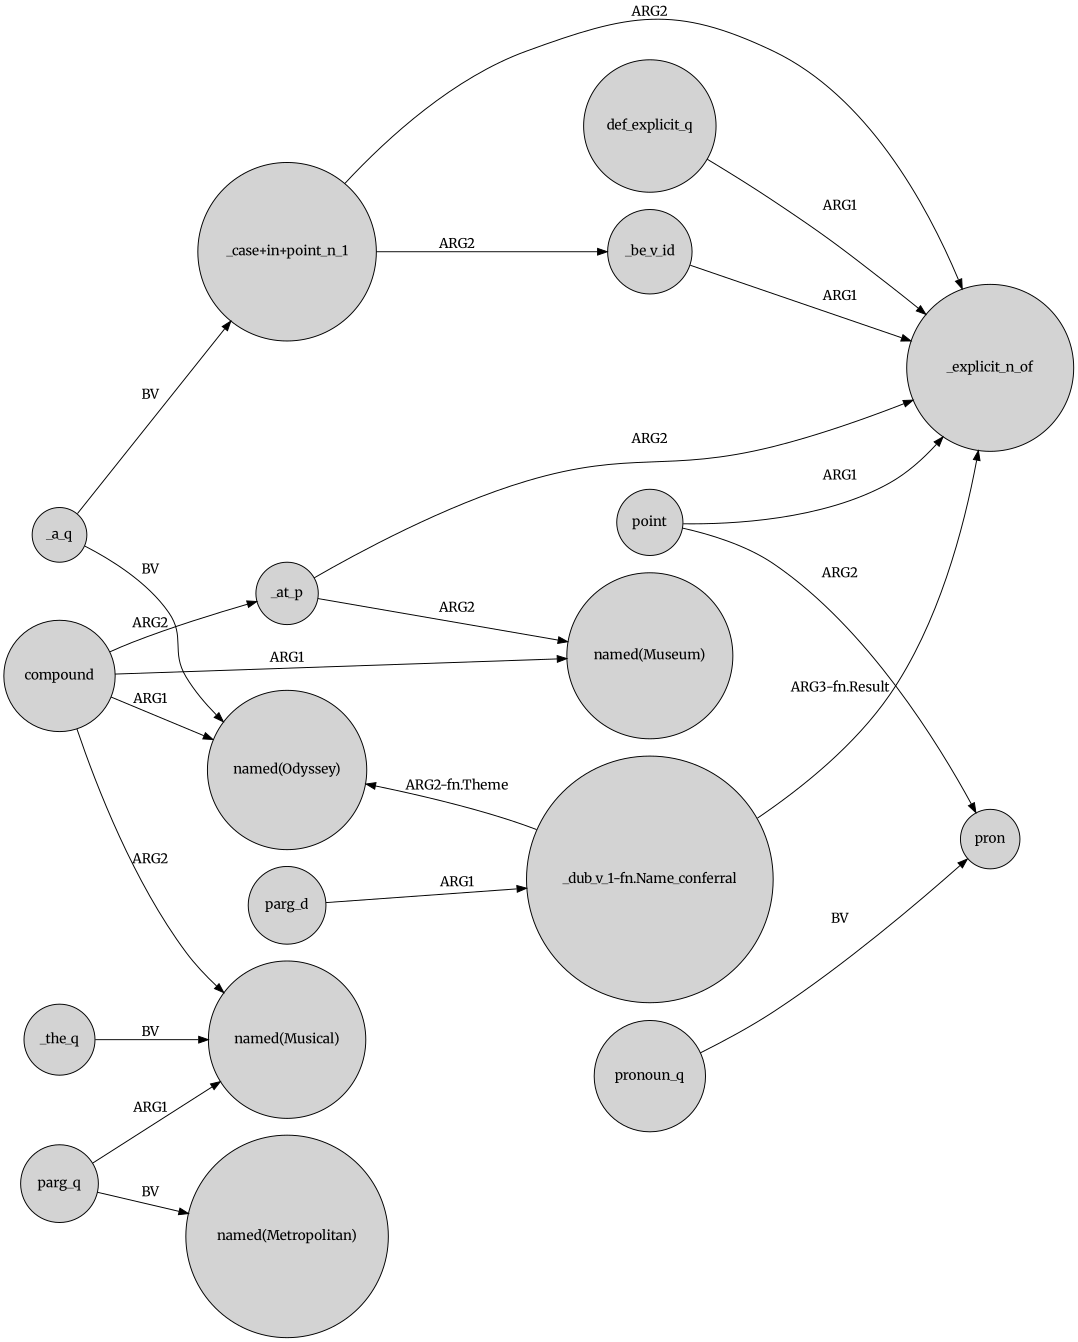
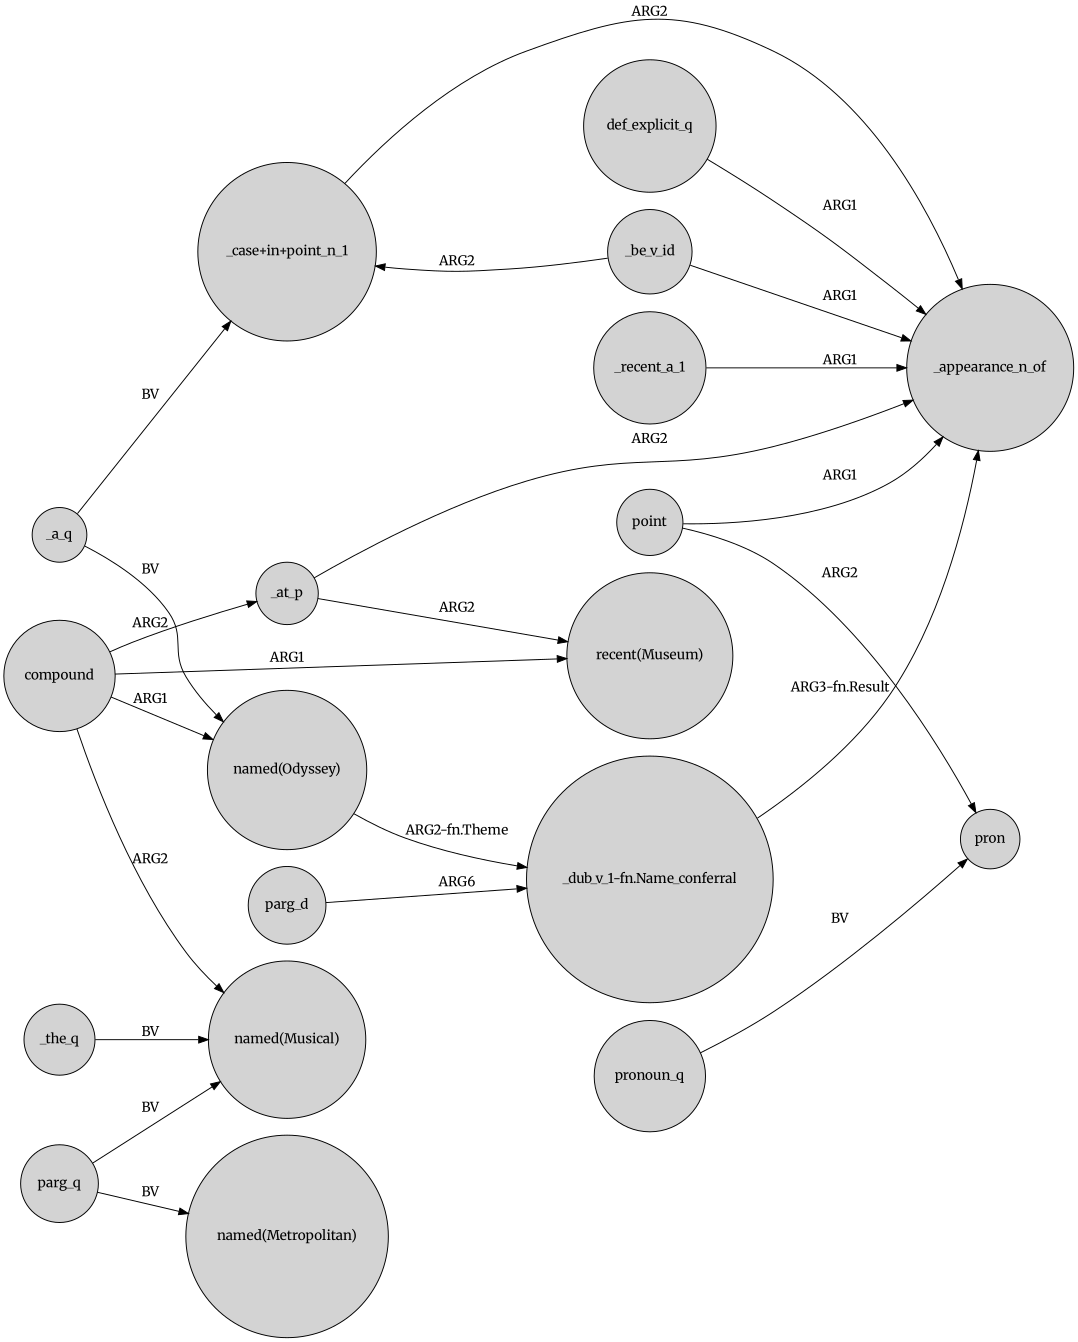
edge "_case+in+point_n_1" -> "_be_v_id": reversed
node "_recent_a_1": added
node "_explicit_n_of": label "_explicit_n_of" -> "_appearance_n_of"
node "named(Museum)": label "named(Museum)" -> "recent(Museum)"
edge "_dub_v_1-fn.Name_conferral" -> "named(Odyssey)": reversed
edge "parg_d" -> "_dub_v_1-fn.Name_conferral": label "ARG1" -> "ARG6"
edge "parg_q" -> "named(Musical)": label "ARG1" -> "BV"
